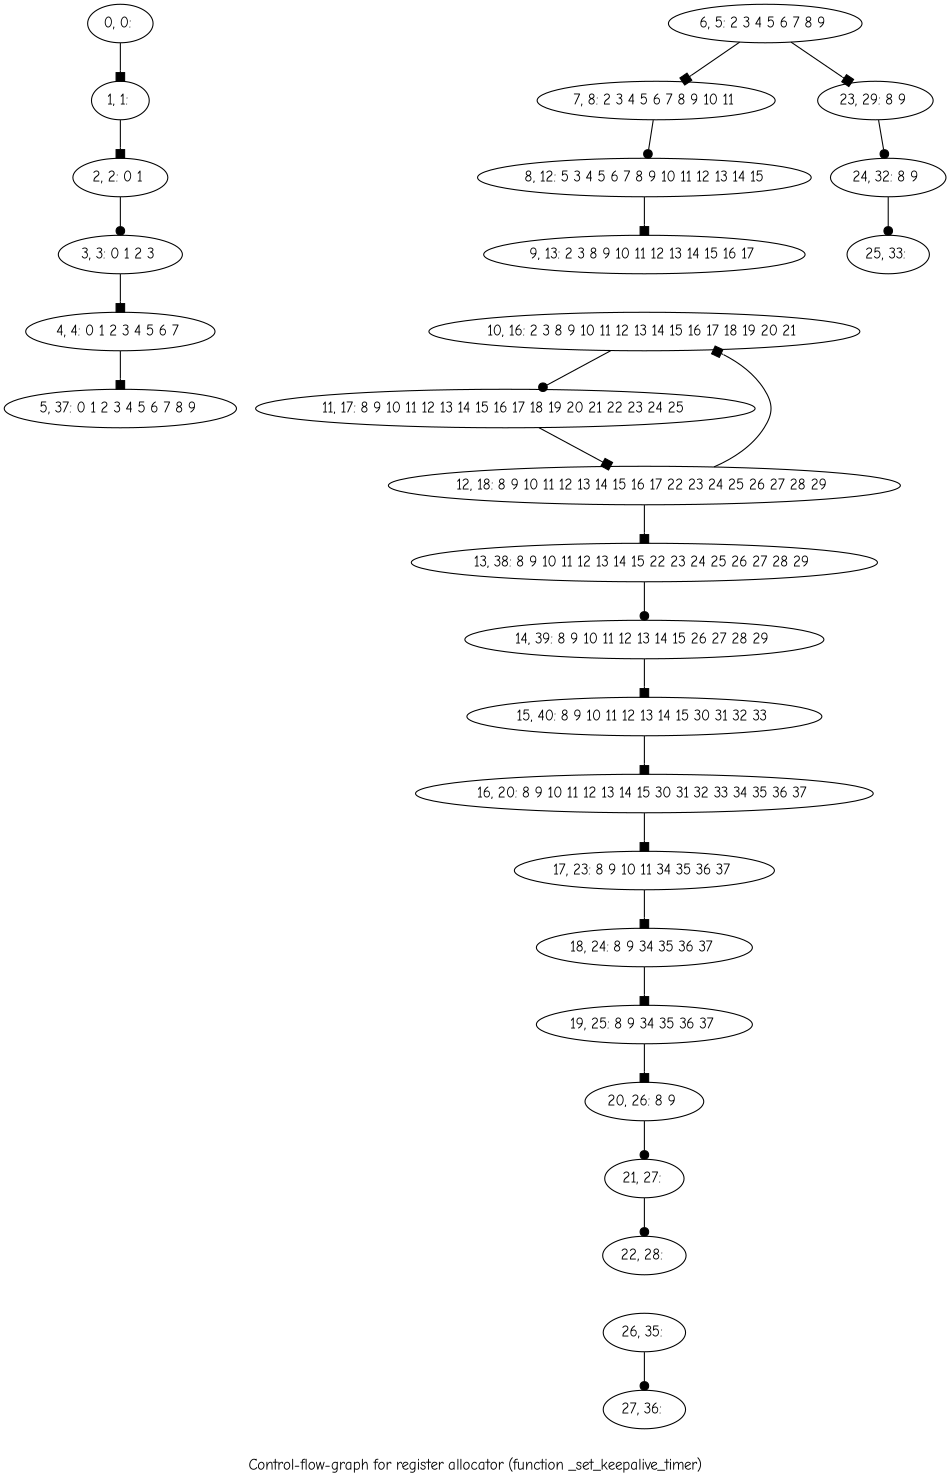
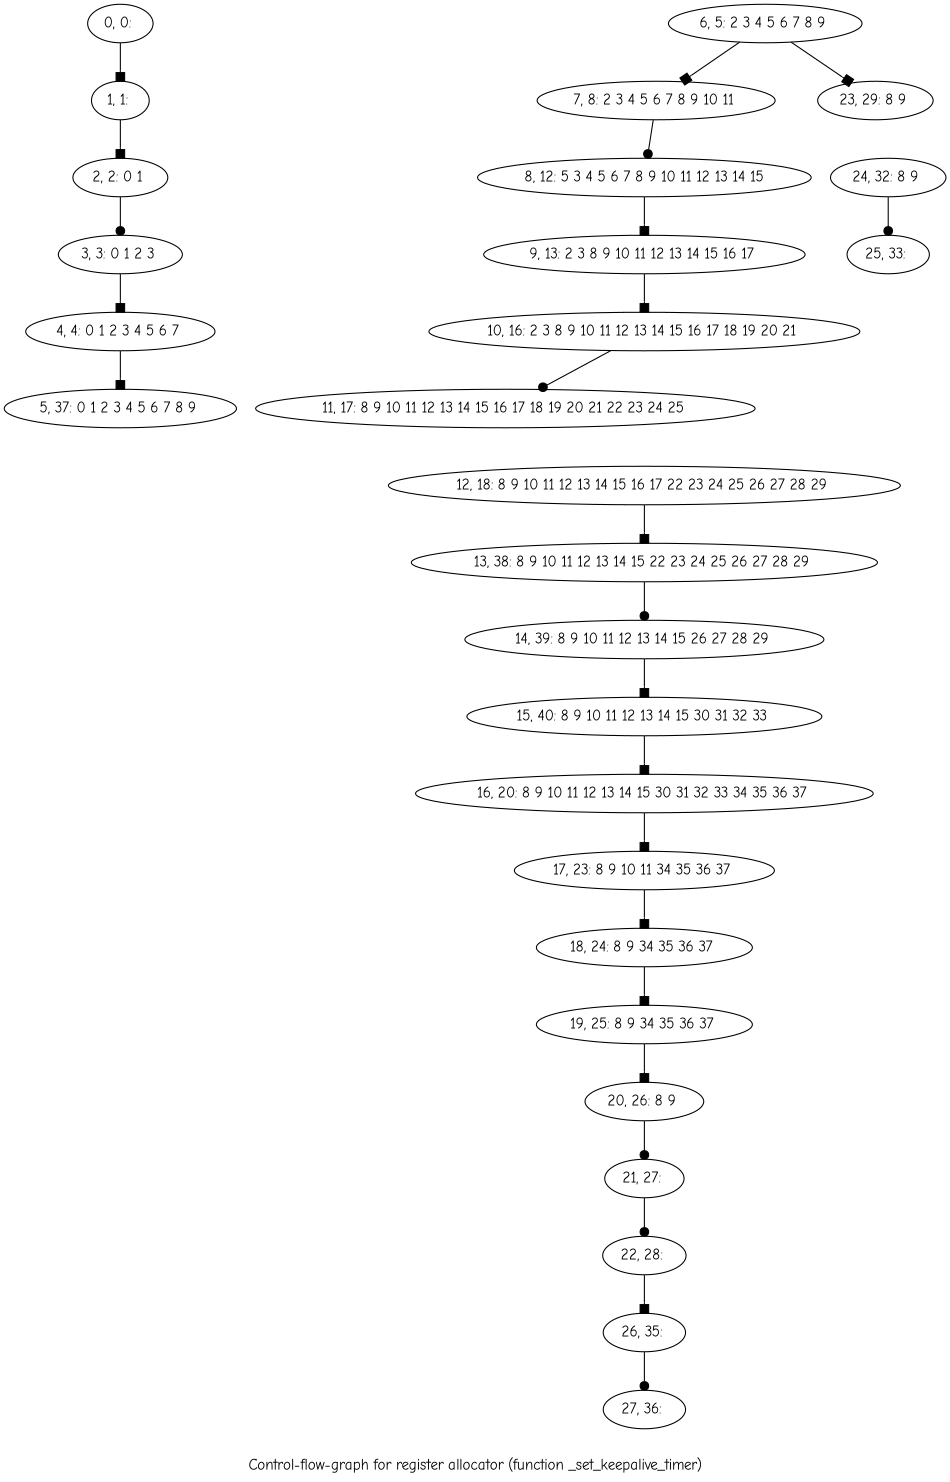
edge "23, 29: 8 9" -> "24, 32: 8 9": removed
edge "12, 18: 8 9 10 11 12 13 14 15 16 17 22 23 24 25 26 27 28 29" -> "10, 16: 2 3 8 9 10 11 12 13 14 15 16 17 18 19 20 21": now "9, 13: 2 3 8 9 10 11 12 13 14 15 16 17" -> "10, 16: 2 3 8 9 10 11 12 13 14 15 16 17 18 19 20 21"
edge "11, 17: 8 9 10 11 12 13 14 15 16 17 18 19 20 21 22 23 24 25" -> "12, 18: 8 9 10 11 12 13 14 15 16 17 22 23 24 25 26 27 28 29": removed
edge "22, 28:" -> "26, 35:": added
